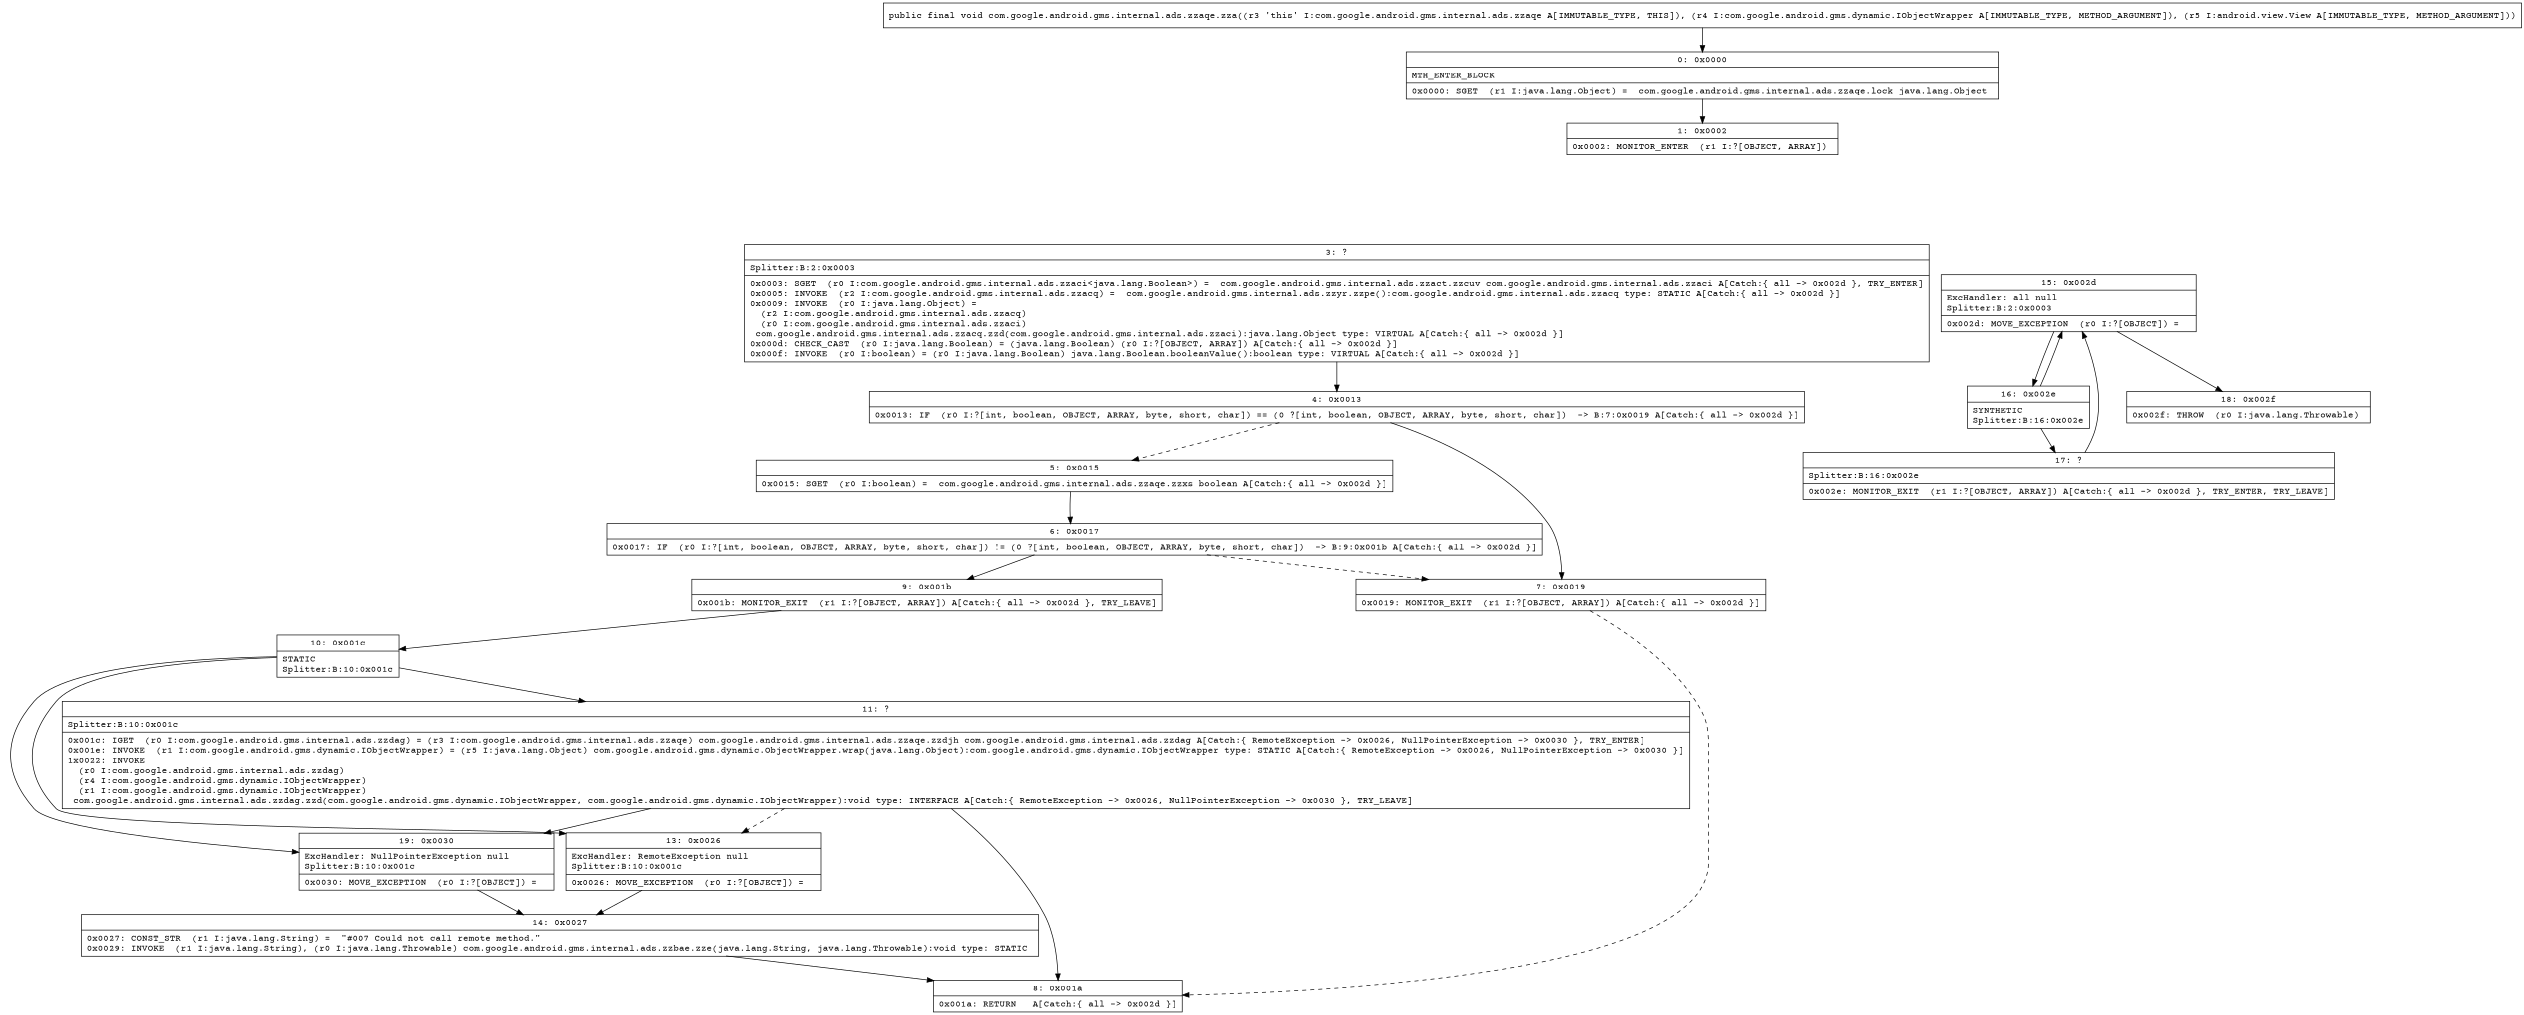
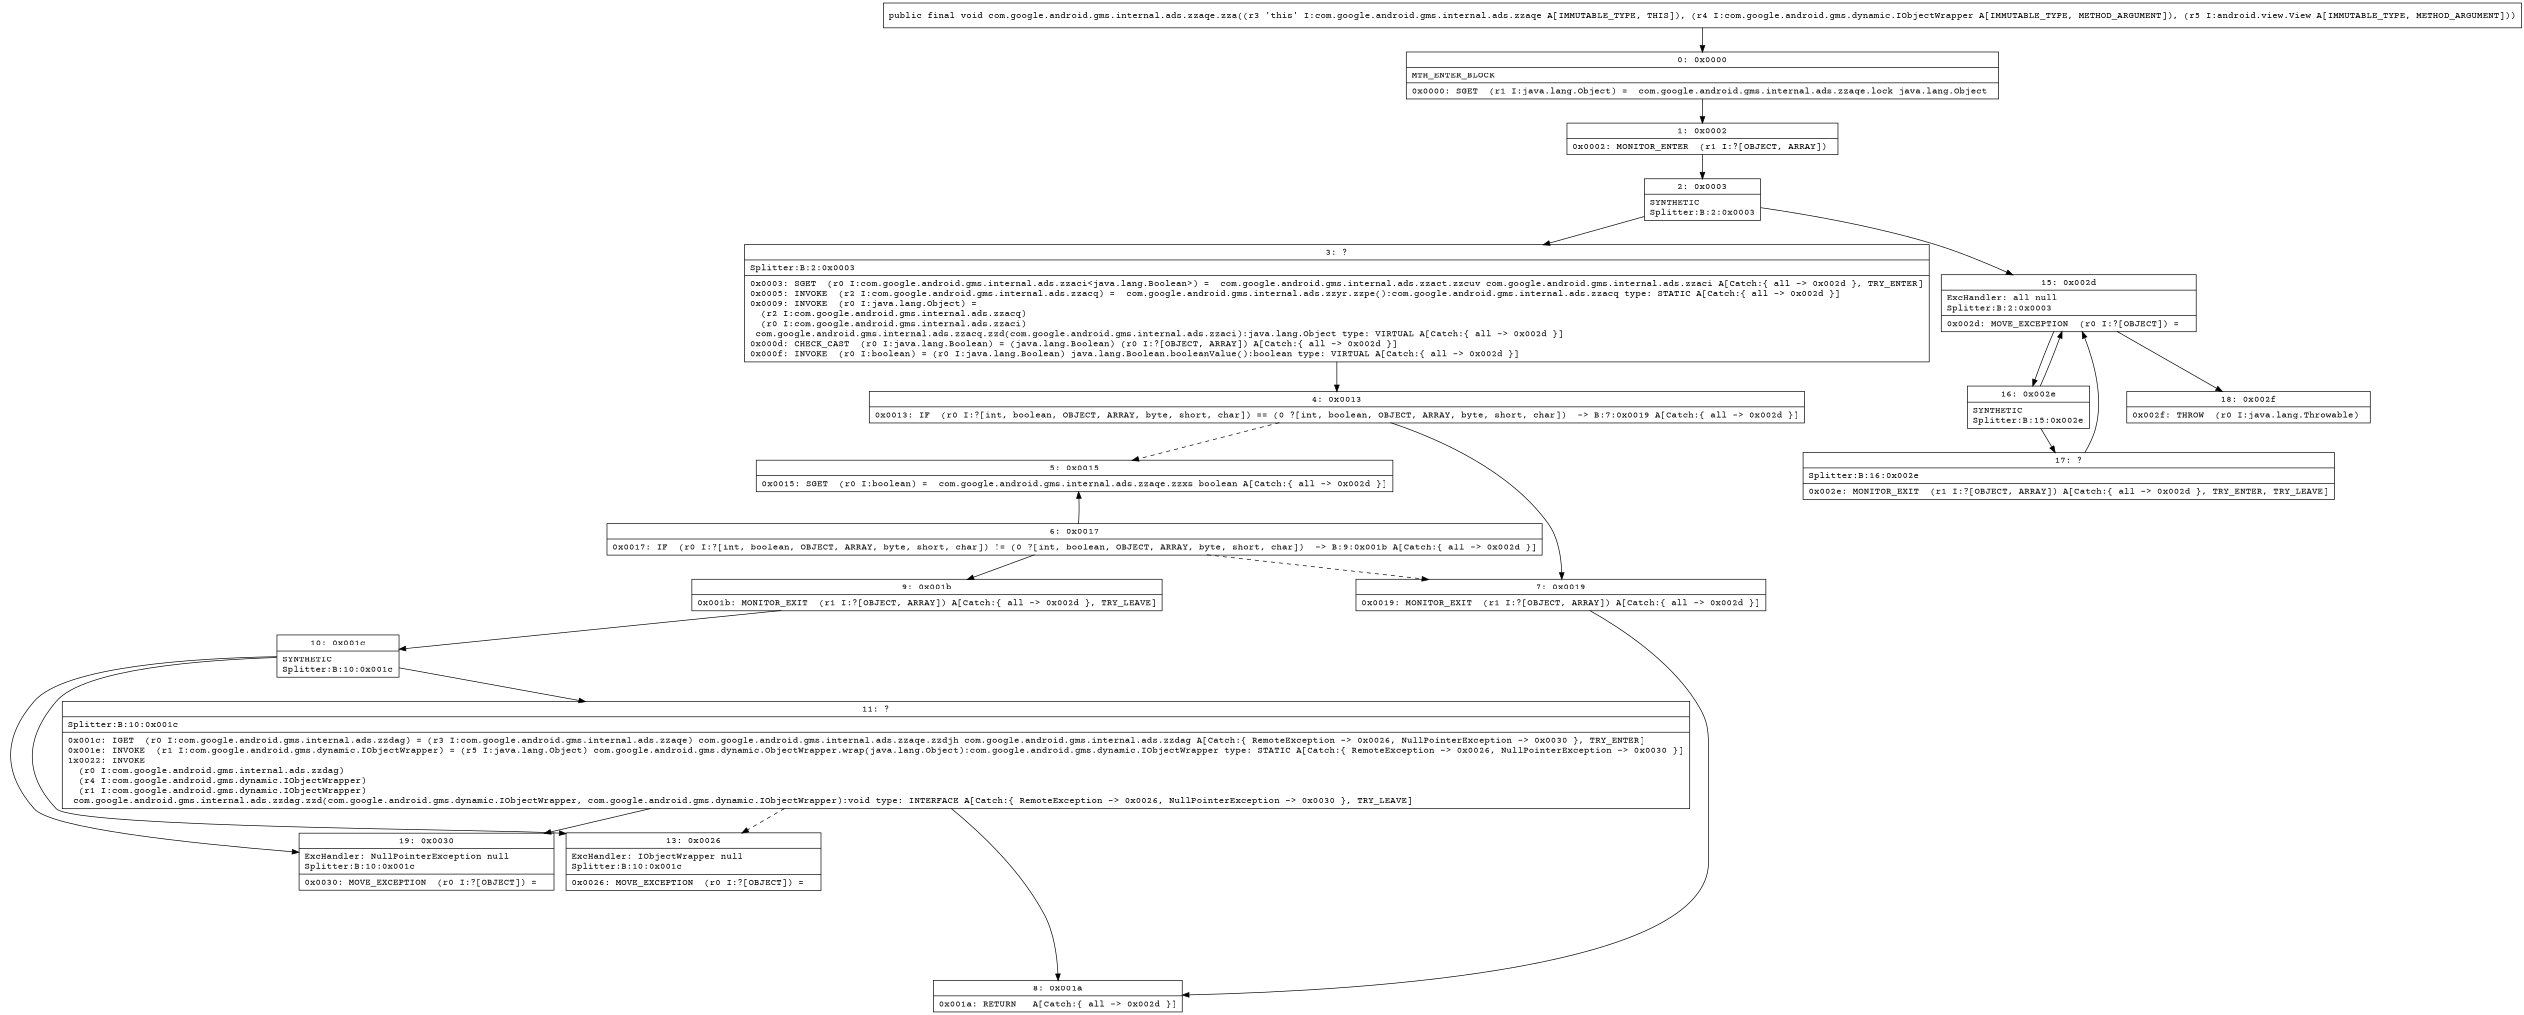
node "2: 0x0003": added
node "16: 0x002e": text "Splitter:B:16:0x002e" -> "Splitter:B:15:0x002e"
edge "5: 0x0015" -> "6: 0x0017": reversed
node "10: 0x001c": text "STATIC" -> "SYNTHETIC"
node "13: 0x0026": text "ExcHandler: RemoteException null" -> "ExcHandler: IObjectWrapper null"
node "14: 0x0027": removed
edge "7: 0x0019" -> "8: 0x001a": style dashed -> solid
